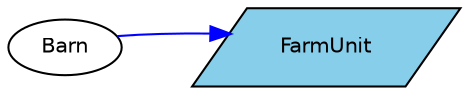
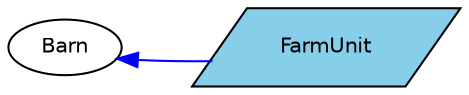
edge "Barn" -> "FarmUnit": reversed
